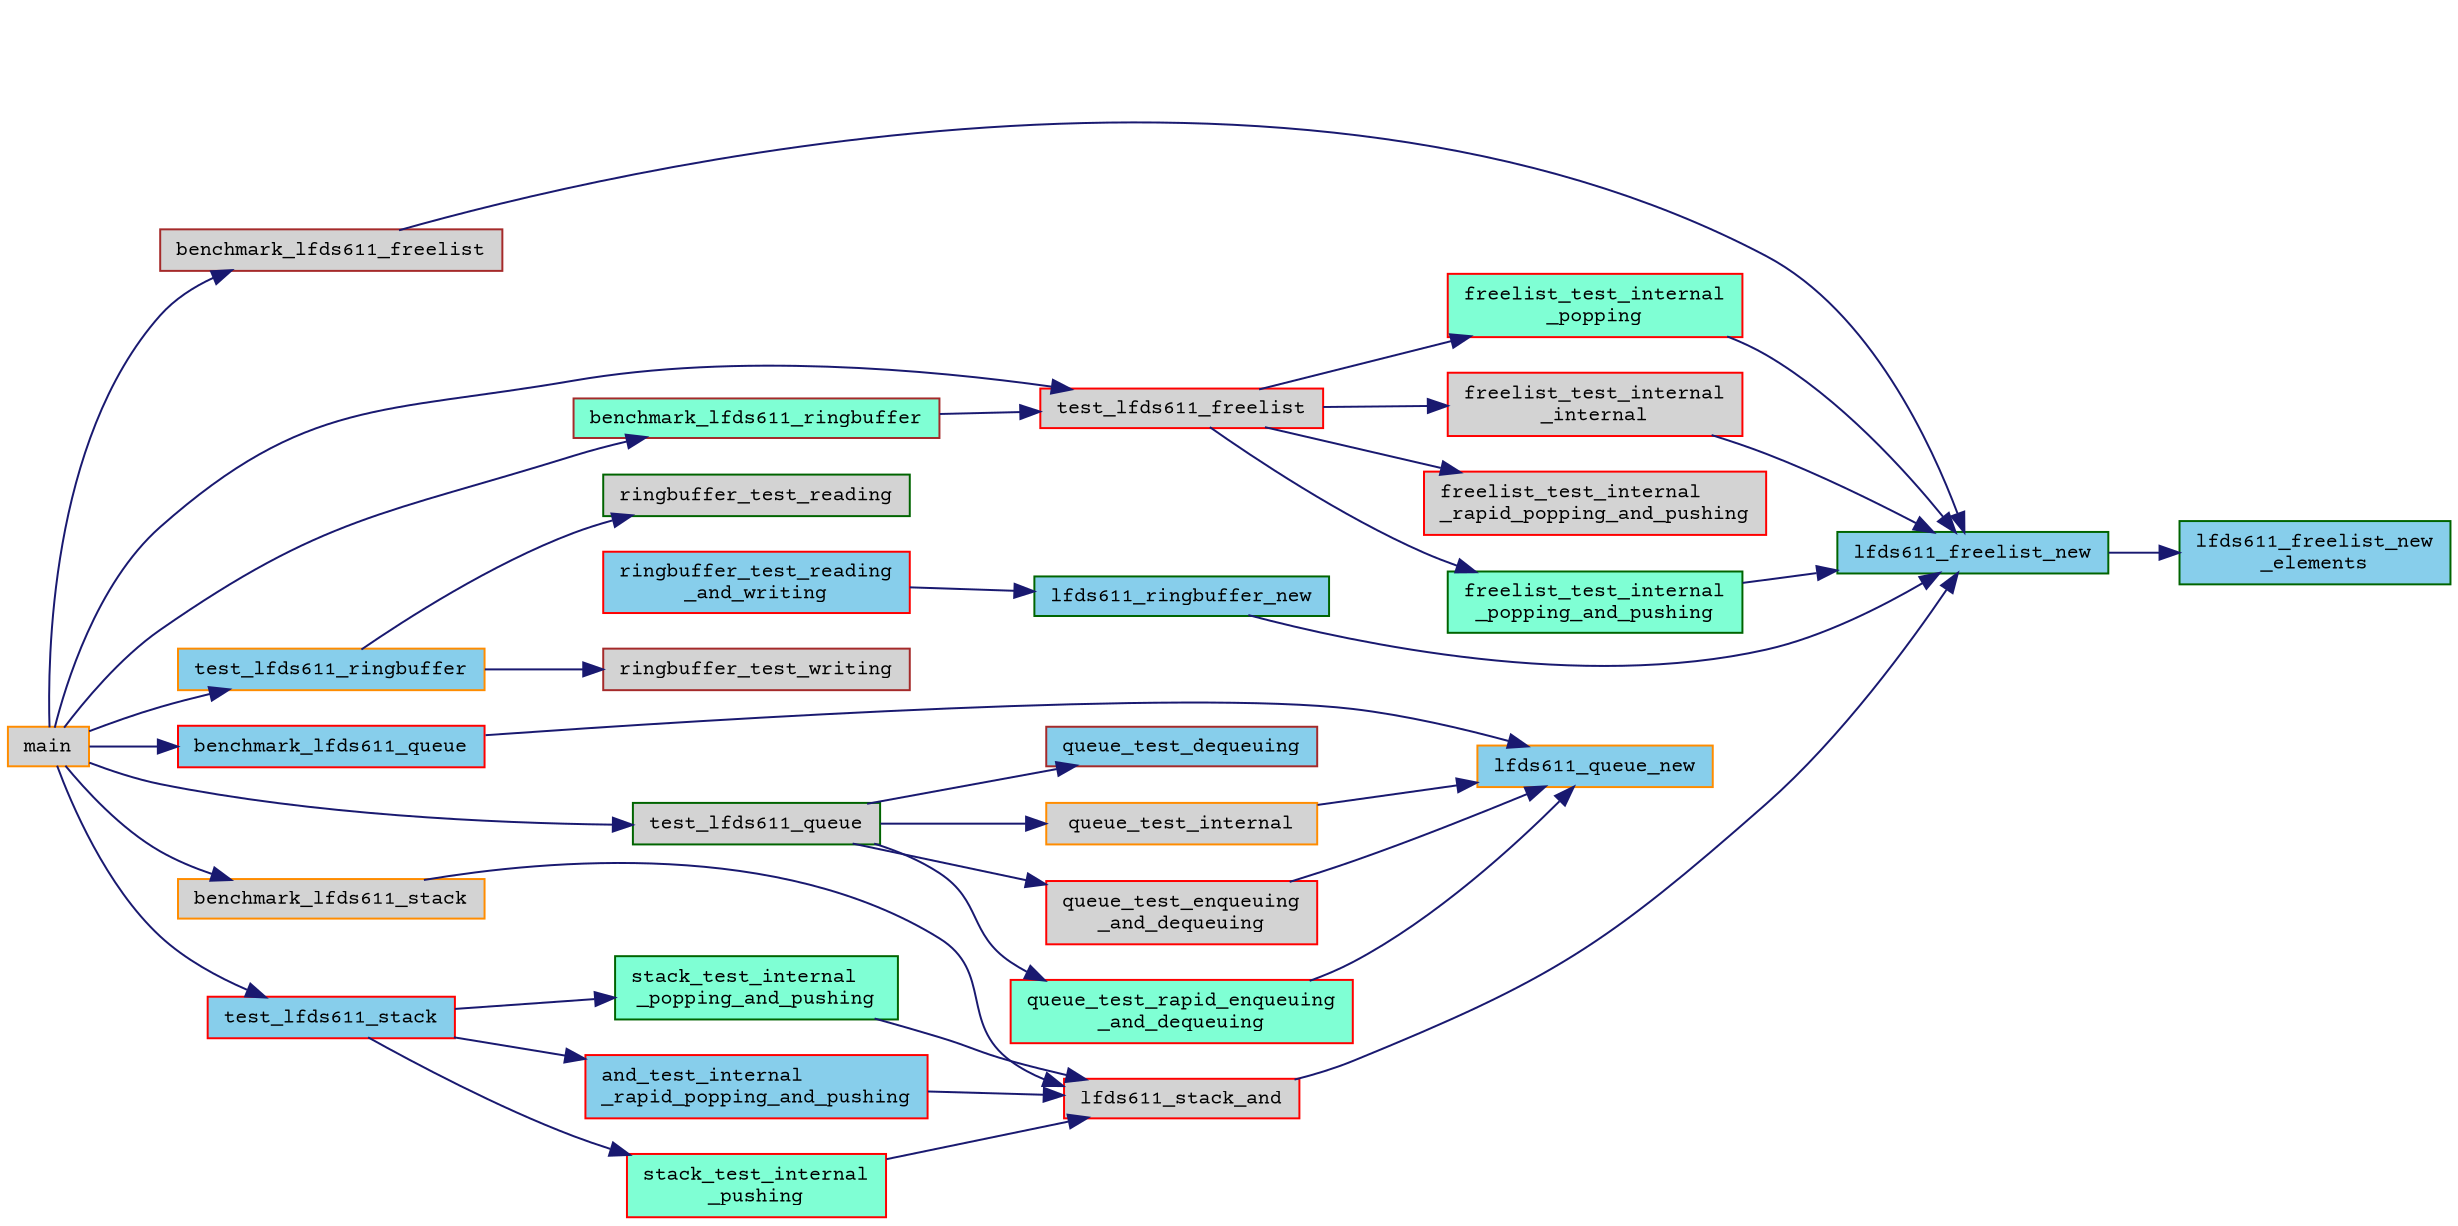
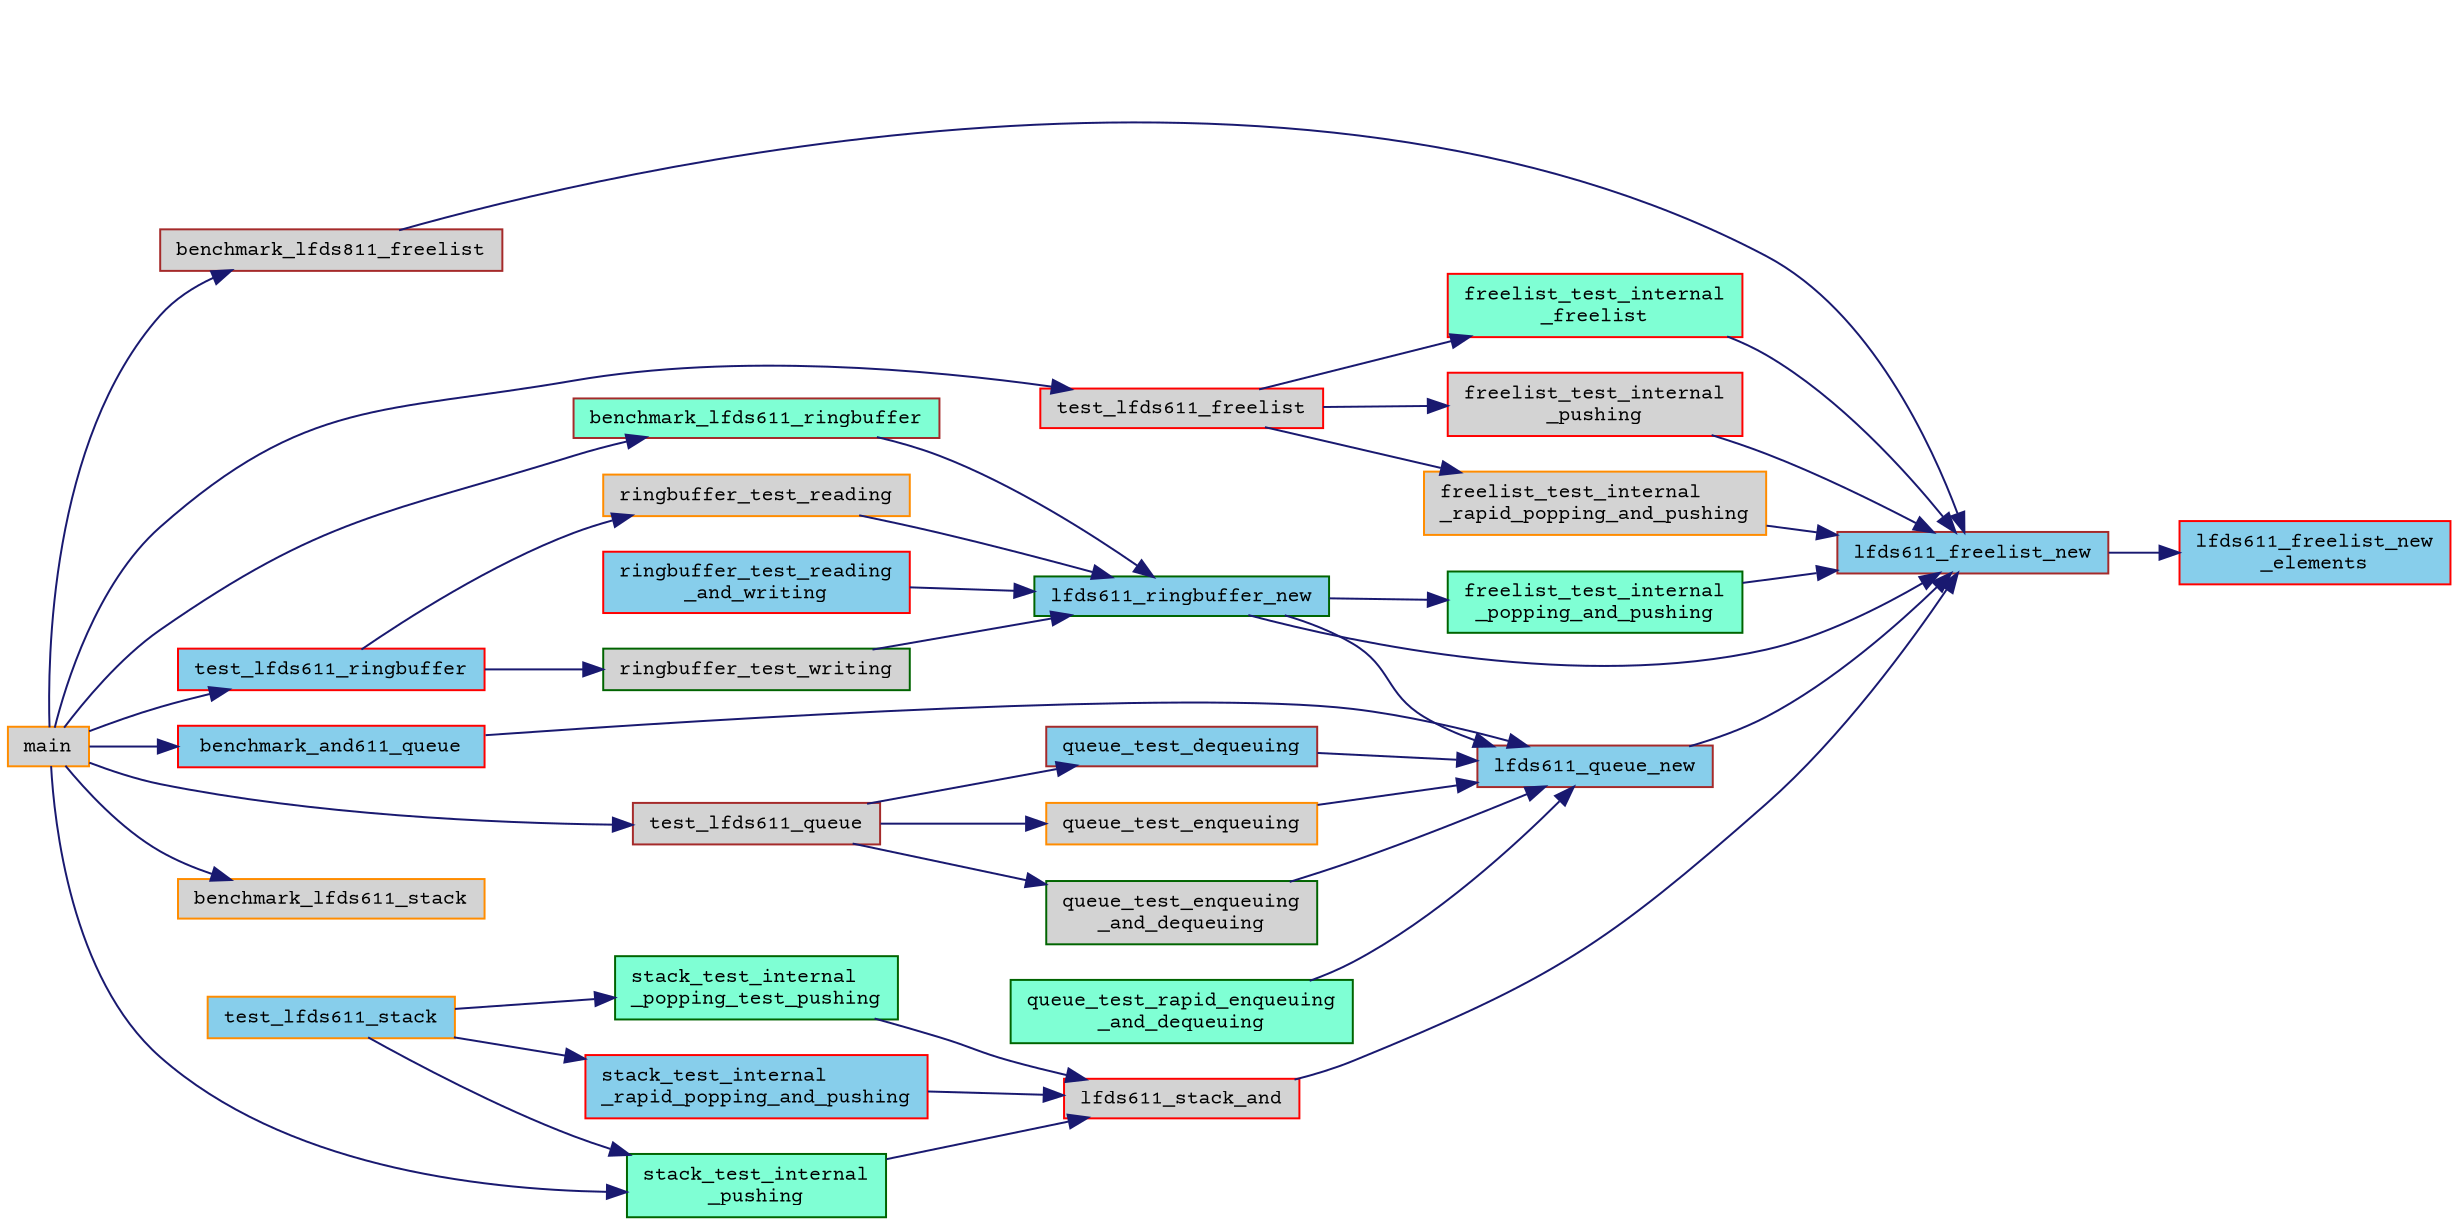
node "benchmark_lfds611_freelist": label "benchmark_lfds611_freelist" -> "benchmark_lfds811_freelist"
node "freelist_test_internal _popping": label "freelist_test_internal _popping" -> "freelist_test_internal _freelist"
node "freelist_test_internal _internal": label "freelist_test_internal _internal" -> "freelist_test_internal _pushing"
edge "benchmark_lfds611_ringbuffer" -> "test_lfds611_freelist": now "benchmark_lfds611_ringbuffer" -> "lfds611_ringbuffer_new"
node "ringbuffer_test_reading": color darkgreen -> darkorange
node "freelist_test_internal _rapid_popping_and_pushing": color red -> darkorange
edge "test_lfds611_freelist" -> "freelist_test_internal _popping_and_pushing": now "lfds611_ringbuffer_new" -> "freelist_test_internal _popping_and_pushing"
edge "freelist_test_internal _rapid_popping_and_pushing" -> "lfds611_freelist_new": added
edge "ringbuffer_test_reading" -> "lfds611_ringbuffer_new": added
node "lfds611_freelist_new": color darkgreen -> brown
node "lfds611_freelist_new _elements": color darkgreen -> red
edge "ringbuffer_test_writing" -> "lfds611_ringbuffer_new": added
node "test_lfds611_ringbuffer": color darkorange -> red
node "ringbuffer_test_writing": color brown -> darkgreen
edge "lfds611_ringbuffer_new" -> "lfds611_queue_new": added
edge "lfds611_queue_new" -> "lfds611_freelist_new": added
node "benchmark_lfds611_queue": label "benchmark_lfds611_queue" -> "benchmark_and611_queue"
edge "queue_test_dequeuing" -> "lfds611_queue_new": added
node "lfds611_queue_new": color darkorange -> brown
node "test_lfds611_queue": color darkgreen -> brown
node "queue_test_internal": label "queue_test_internal" -> "queue_test_enqueuing"
edge "benchmark_lfds611_stack" -> "lfds611_stack_and": removed
edge "test_lfds611_queue" -> "queue_test_rapid_enqueuing _and_dequeuing": removed
edge "main" -> "test_lfds611_stack": now "main" -> "stack_test_internal _pushing"
node "queue_test_enqueuing _and_dequeuing": color red -> darkgreen
node "stack_test_internal _popping_and_pushing": label "stack_test_internal _popping_and_pushing" -> "stack_test_internal _popping_test_pushing"
node "queue_test_rapid_enqueuing _and_dequeuing": color red -> darkgreen
node "test_lfds611_stack": color red -> darkorange
node "and_test_internal _rapid_popping_and_pushing": label "and_test_internal _rapid_popping_and_pushing" -> "stack_test_internal _rapid_popping_and_pushing"
node "stack_test_internal _pushing": color red -> darkgreen
